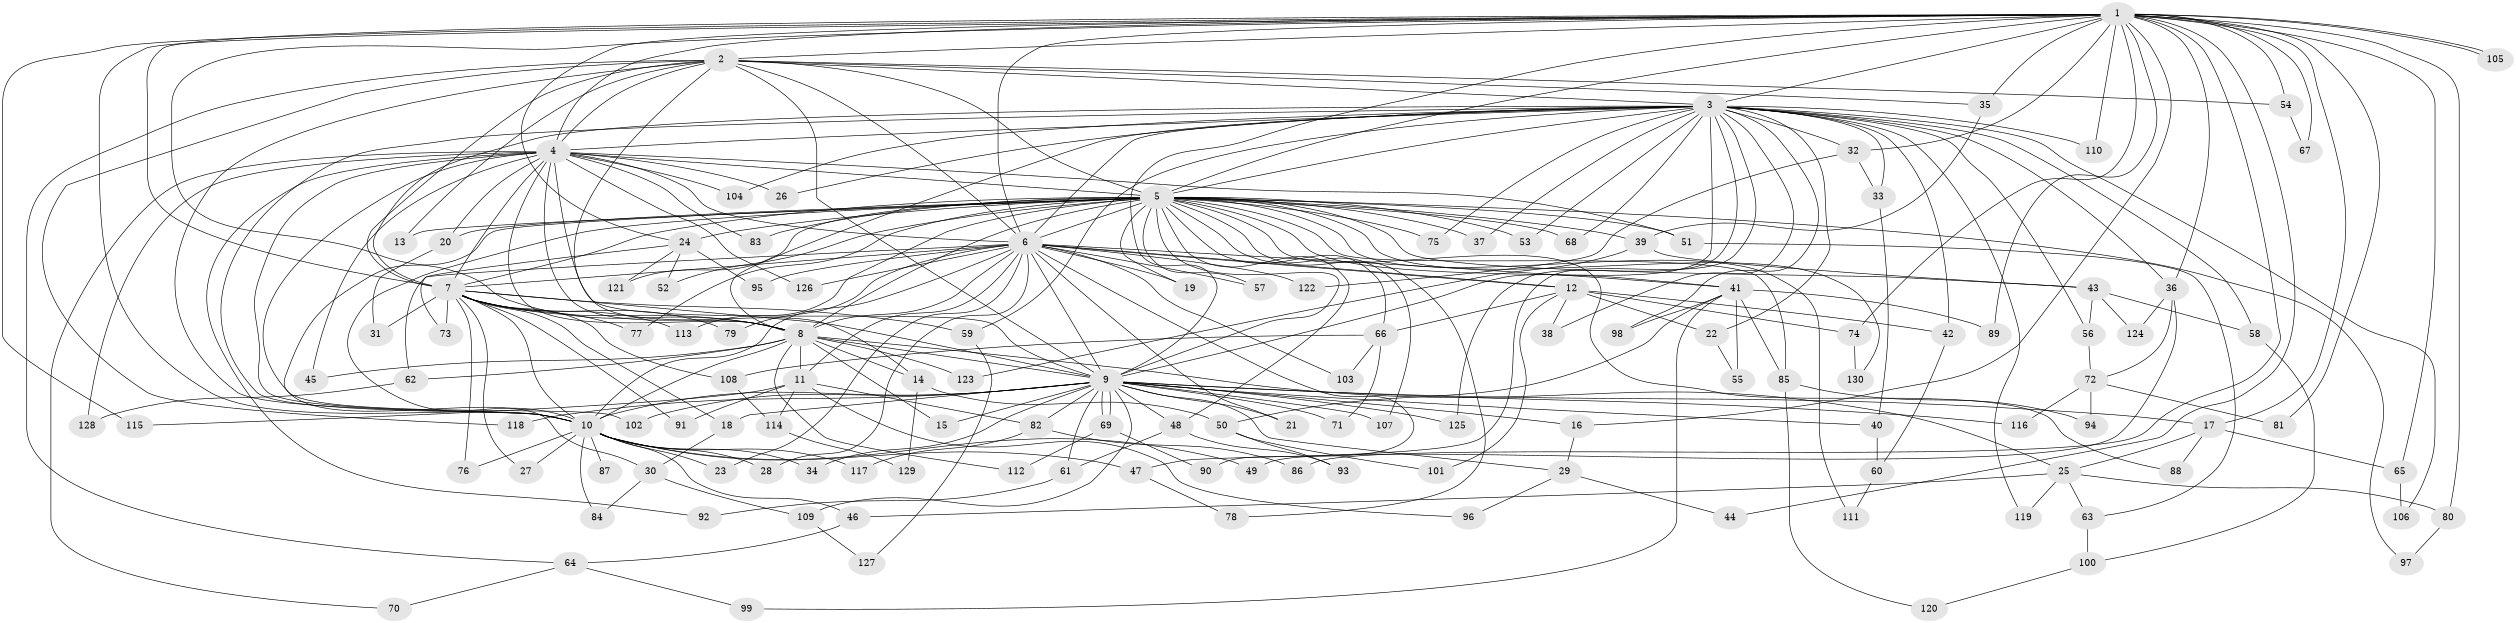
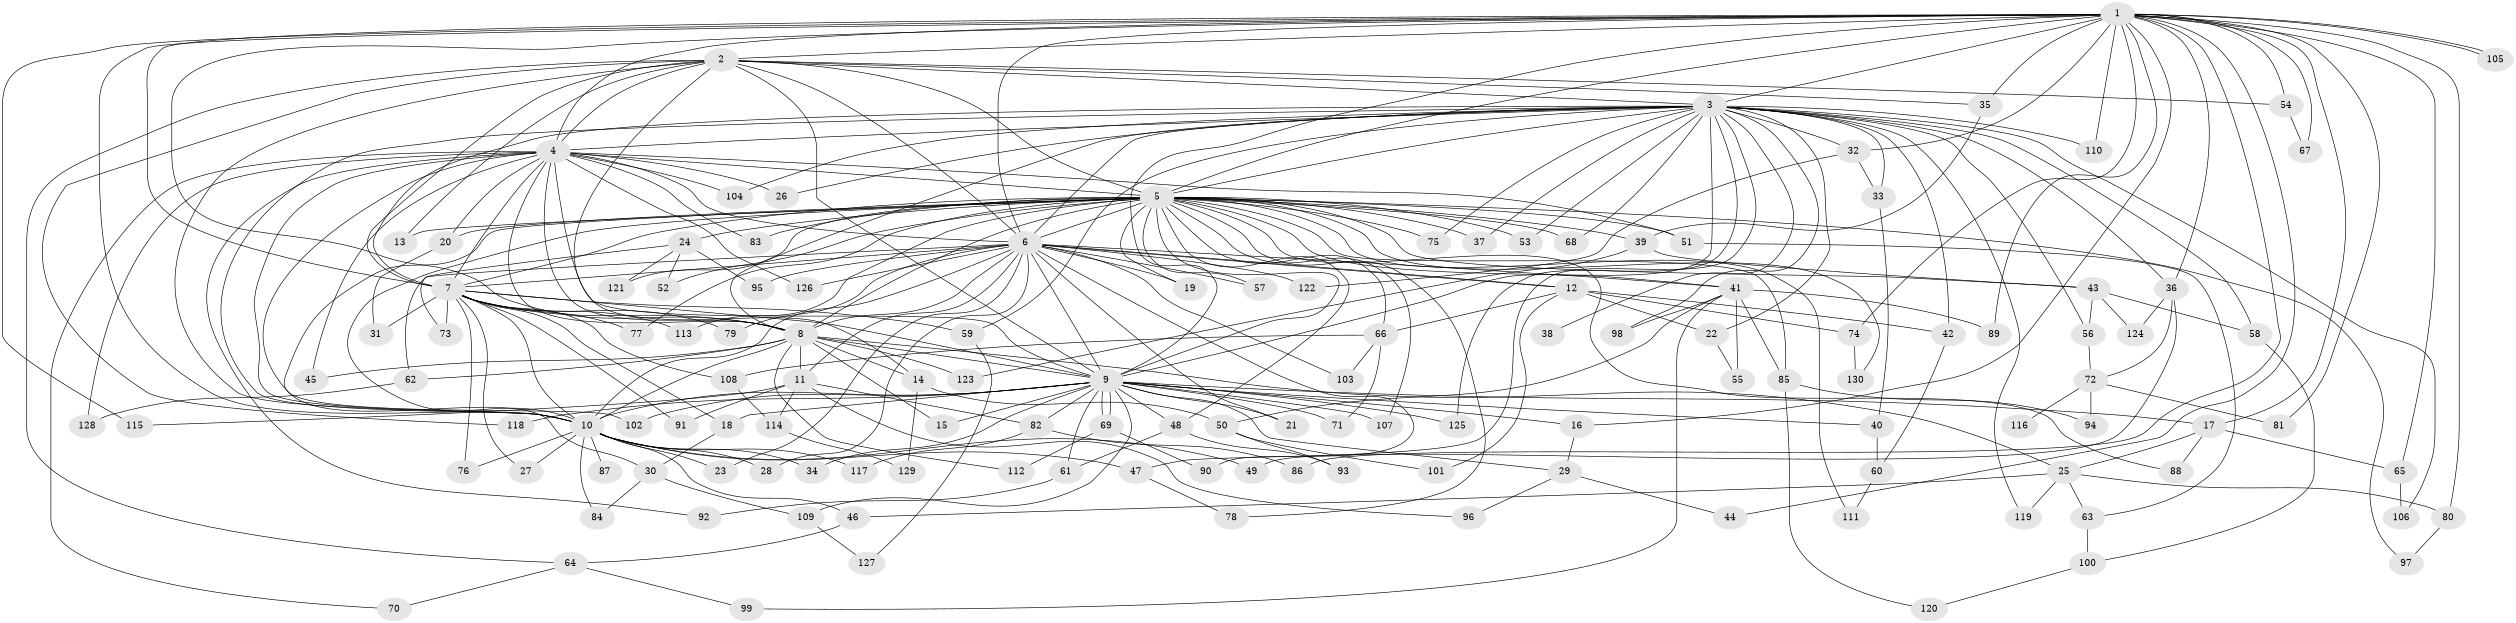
edge "1" -- "24": removed
edge "12" -- "38": removed
edge "9" -- "116": removed
